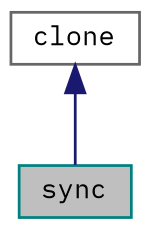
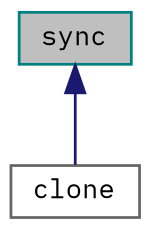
edge "sync" -> "clone": reversed
